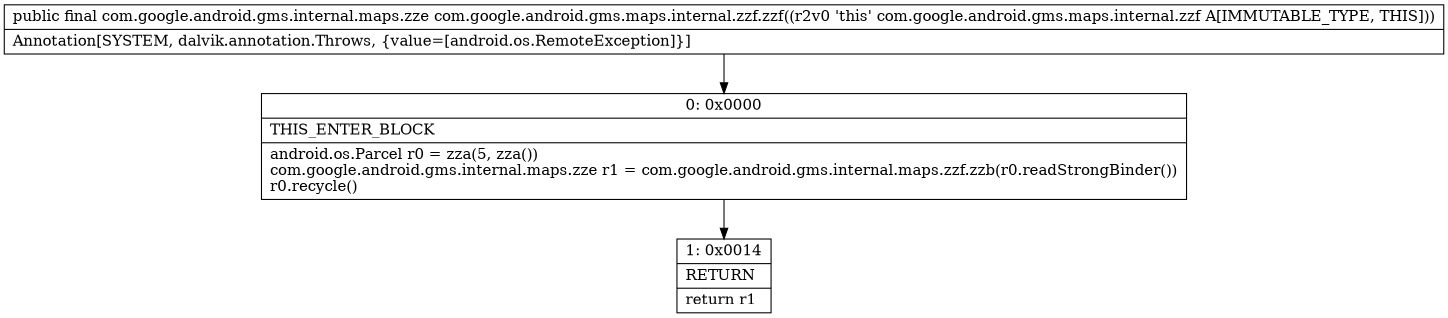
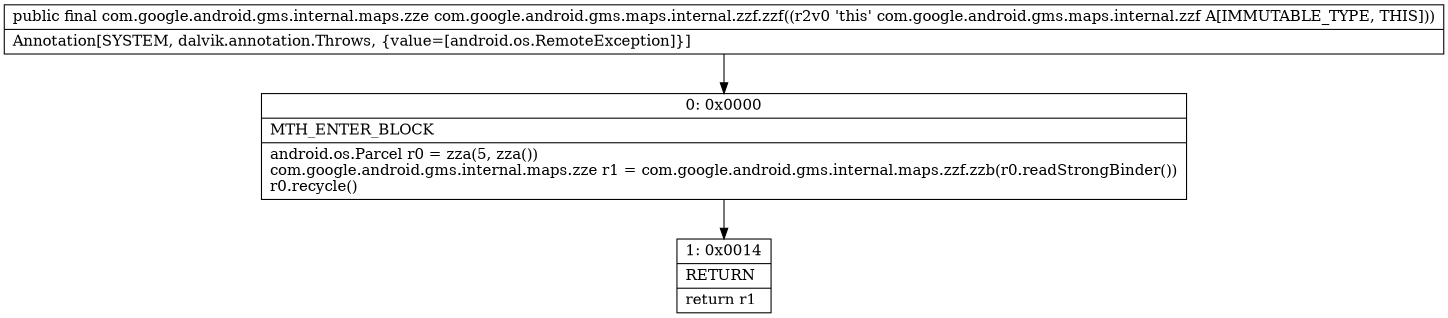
node "0: 0x0000": text "THIS_ENTER_BLOCK" -> "MTH_ENTER_BLOCK"
